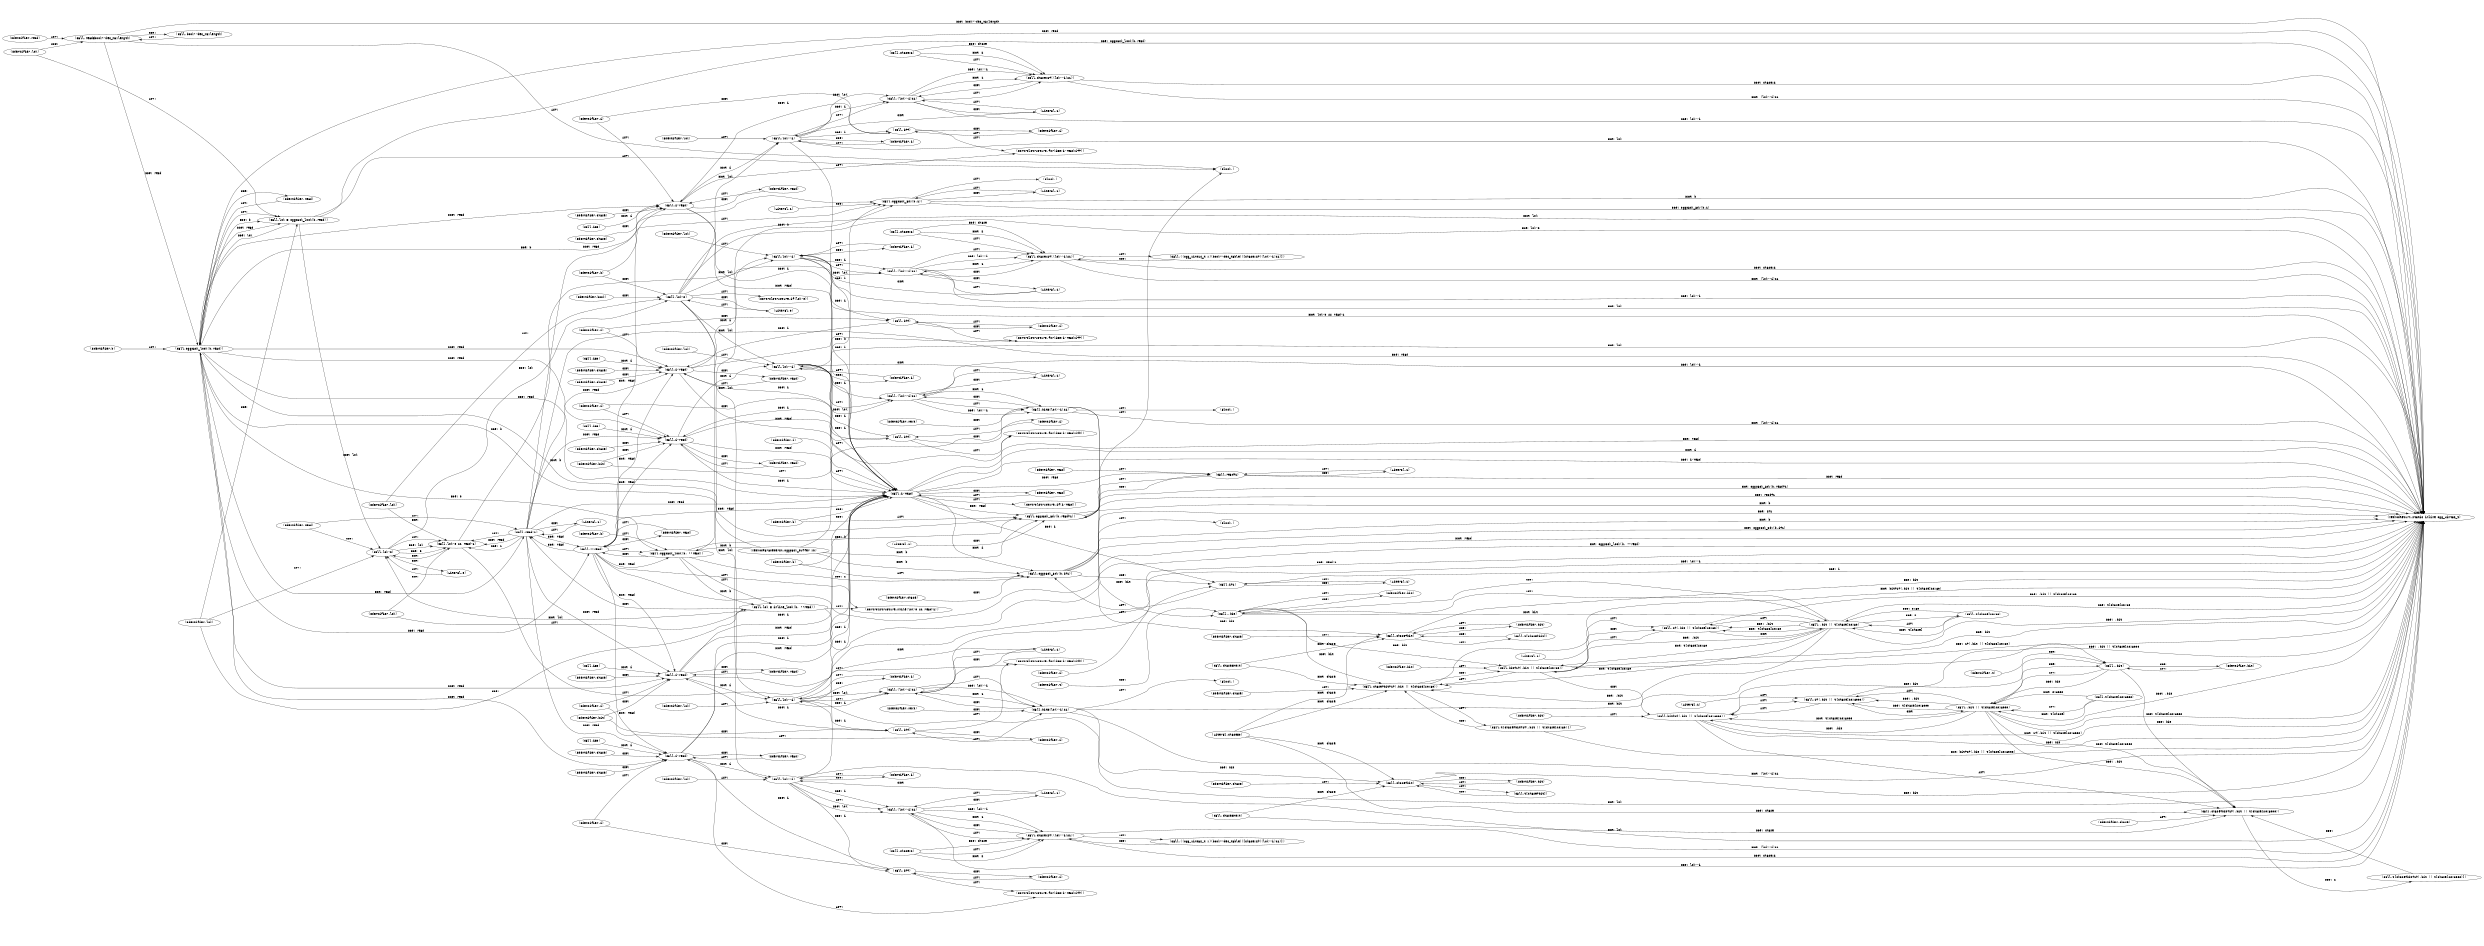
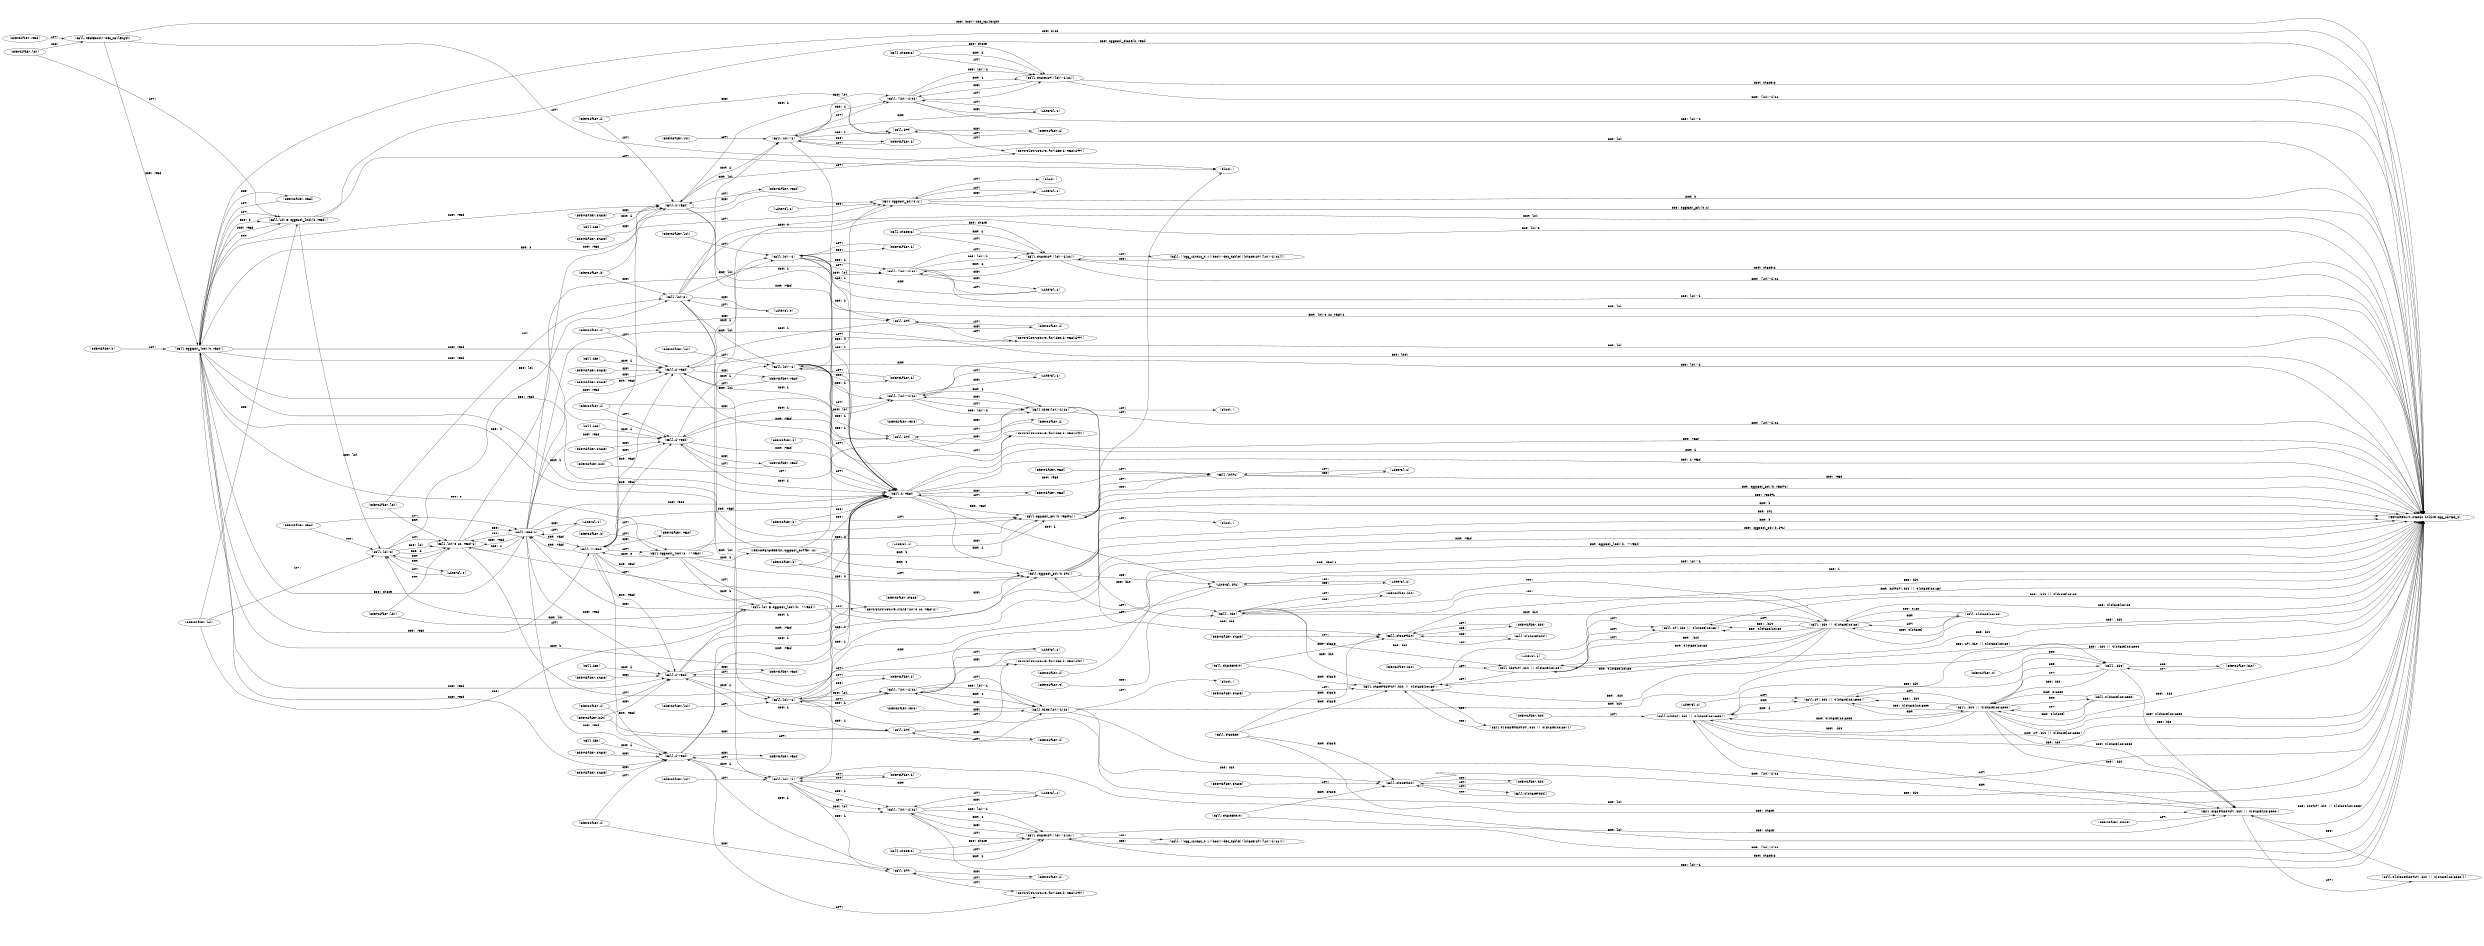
edge "(Call,oggpack_look(b,read))" -> "(MethodReturn,static inline ogg_uint32_t)": label "DDG: read" -> "DDG: 0x80"
node "(Call,book->dec_maxlength)": removed
edge "(Call,lok = oggpack_look(b,read))" -> "(MethodReturn,static inline ogg_uint32_t)": label "DDG: oggpack_look(b,read)" -> "DDG: oggpack_chase(b,read)"
edge "(Call,lok = oggpack_look(b,read))" -> "(Call,oggpack_look(b,read))": label "DDG: lok" -> "CFG: "
node "(Identifier,book)": removed
node "(ControlStructure,if(lok<0))": removed
edge "(Call,read>1)" -> "(MethodReturn,static inline ogg_uint32_t)": label "DDG: read" -> "DDG: look"
node "(Call,read+1)": label "(Call,read+1)" -> "(Call,lok+1)"
edge "(Call,oggpack_look(b,read))" -> "(Call,oggpack_look(b, --read))": label "DDG: b" -> "DDG: 0"
node "(ControlStructure,if(i<read))": removed
edge "(Call,lok<0 && read>1)" -> "(Call,read>1)": added, label "CFG:"
edge "(MethodParameterIn,oggpack_buffer *b)" -> "(Call,oggpack_look(b, --read))": reversed
edge "(Call,oggpack_look(b, --read))" -> "(Call,--read)": label "CFG: " -> "DDG: 0"
edge "(Call,oggpack_look(b, --read))" -> "(Call,oggpack_adv(b,i+1))": label "DDG: 2" -> "DDG: b"
edge "(Call,--read)" -> "(ControlStructure,while(lok<0 && read>1))": now "(Call,lok<0 && read>1)" -> "(ControlStructure,while(lok<0 && read>1))"
node "(Call,i+1)": label "(Call,i+1)" -> "(Literal,i+1)"
edge "(Call,oggpack_look(b,read))" -> "(Call,read>1)": label "DDG: read" -> "DDG: chase"
node "(Call,lok = inline_look(b, --read))": label "(Call,lok = inline_look(b, --read))" -> "(Call,lok = oggpack_look(b, --read))"
edge "(Call,!bit || t[chase]&0x80)" -> "(Call,t[chase]&0x80)": label "DDG: 2" -> "CFG: "
edge "(Call,bit+1+(!bit || t[chase]&0x80))" -> "(Call,1+(!bit || t[chase]&0x80))": label "CFG: " -> "AST: "
edge "(Call,1+(!bit || t[chase]&0x80))" -> "(Call,!bit || t[chase]&0x80)": removed, label "CFG:"
edge "(Call,oggpack_look(b,read))" -> "(Call,oggpack_adv(b,i+1))": added, label "DDG: b"
edge "(Call,chase+bit+1+(!bit || t[chase]&0x80))" -> "(Call,bit+1+(!bit || t[chase]&0x80))": removed, label "CFG:"
edge "(Call,bit+1+(!bit || t[chase]&0x80))" -> "(Call,bit+1+(!bit || t[chase]&0x8000))": now "(Call,chase+bit+1+(!bit || t[chase]&0x8000))" -> "(Call,bit+1+(!bit || t[chase]&0x8000))"
edge "(Call,bit+1+(!bit || t[chase]&0x8000))" -> "(Call,1+(!bit || t[chase]&0x8000))": label "AST: " -> "CFG: "
edge "(Call,!bit || t[chase]&0x8000)" -> "(Call,t[chase]&0x8000)": added, label "CFG:"
edge "(Call,chase+bit+1+(!bit || t[chase]&0x80))" -> "(Call,t[chase+bit+1+(!bit || t[chase]&0x80)])": label "AST: " -> "DDG: "
edge "(Call,1+(!bit || t[chase]&0x8000))" -> "(Call,bit+1+(!bit || t[chase]&0x8000))": label "AST: " -> "DDG: i"
node "(Literal,chase=0)": label "(Literal,chase=0)" -> "(Call,chase=0)"
edge "(Call,t[chase+bit+1+(!bit || t[chase]&0x80)])" -> "(MethodReturn,static inline ogg_uint32_t)": now "(Call,chase+bit+1+(!bit || t[chase]&0x8000))" -> "(MethodReturn,static inline ogg_uint32_t)"
edge "(Call,chase+bit+1+(!bit || t[chase]&0x8000))" -> "(Call,t[chase+bit+1+(!bit || t[chase]&0x8000)])": label "DDG: 2" -> "AST: "
